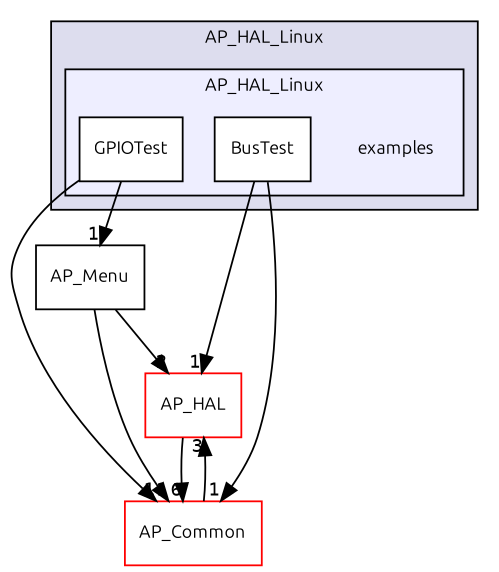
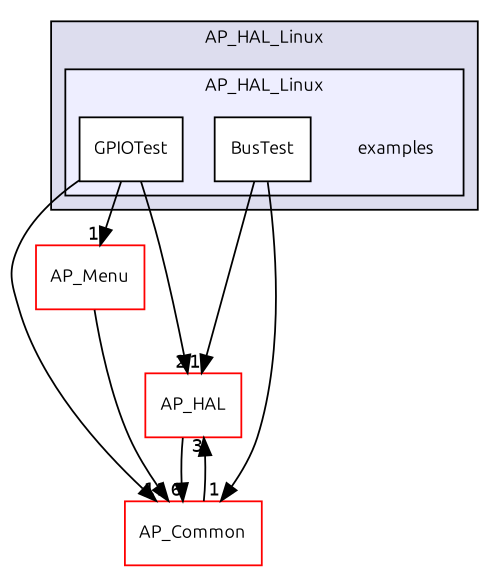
node "AP_Menu": color black -> red
edge "AP_Menu" -> "AP_HAL": now "GPIOTest" -> "AP_HAL"
